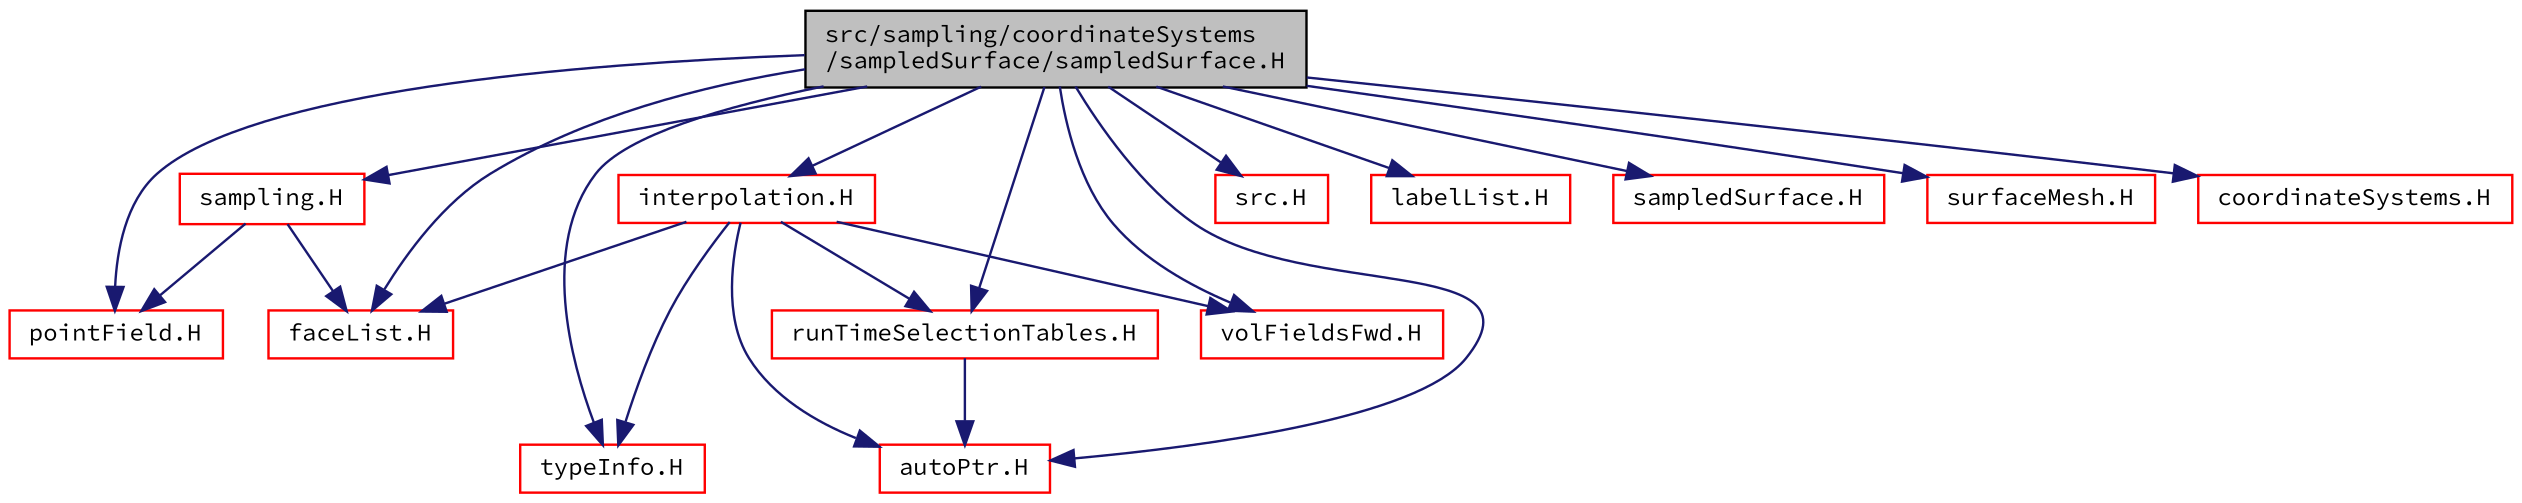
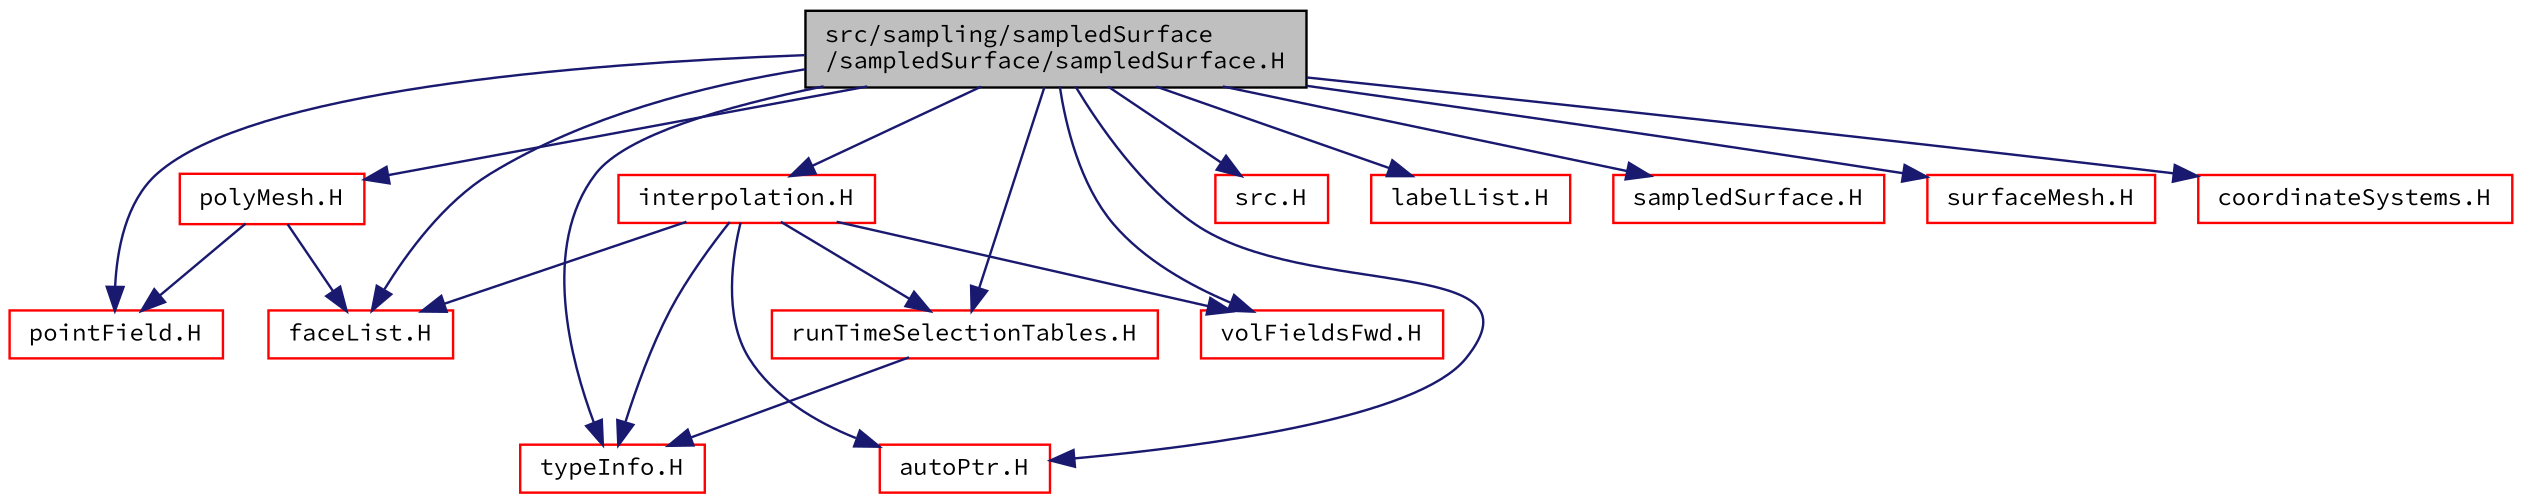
node "src/sampling/coordinateSystems /sampledSurface/sampledSurface.H": label "src/sampling/coordinateSystems /sampledSurface/sampledSurface.H" -> "src/sampling/sampledSurface /sampledSurface/sampledSurface.H"
node "sampling.H": label "sampling.H" -> "polyMesh.H"
edge "runTimeSelectionTables.H" -> "autoPtr.H": now "runTimeSelectionTables.H" -> "typeInfo.H"
